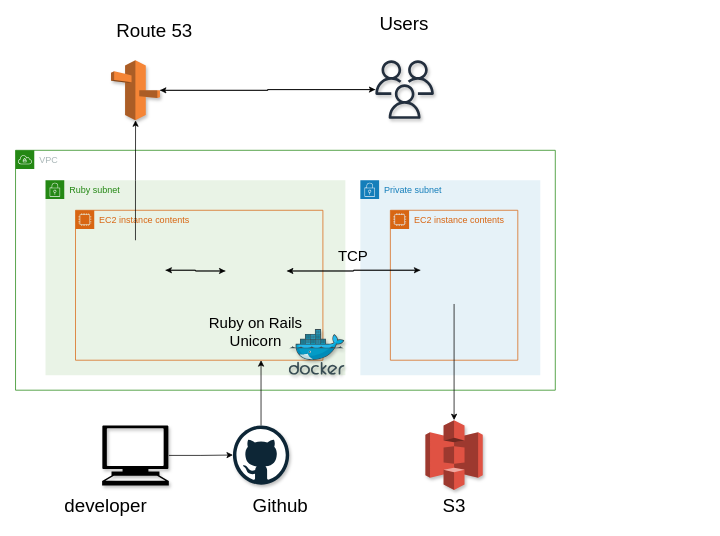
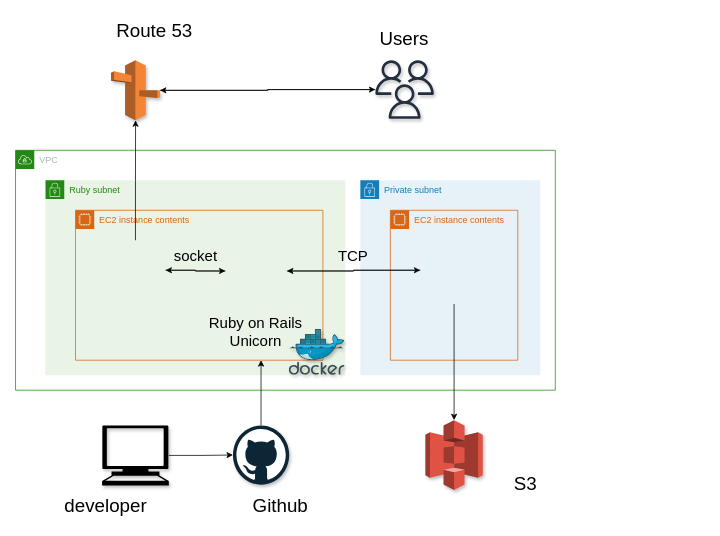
node "Users": moved (404, 23) -> (404, 38)
node "socket": added
node "S3": moved (454, 505) -> (525, 483)
